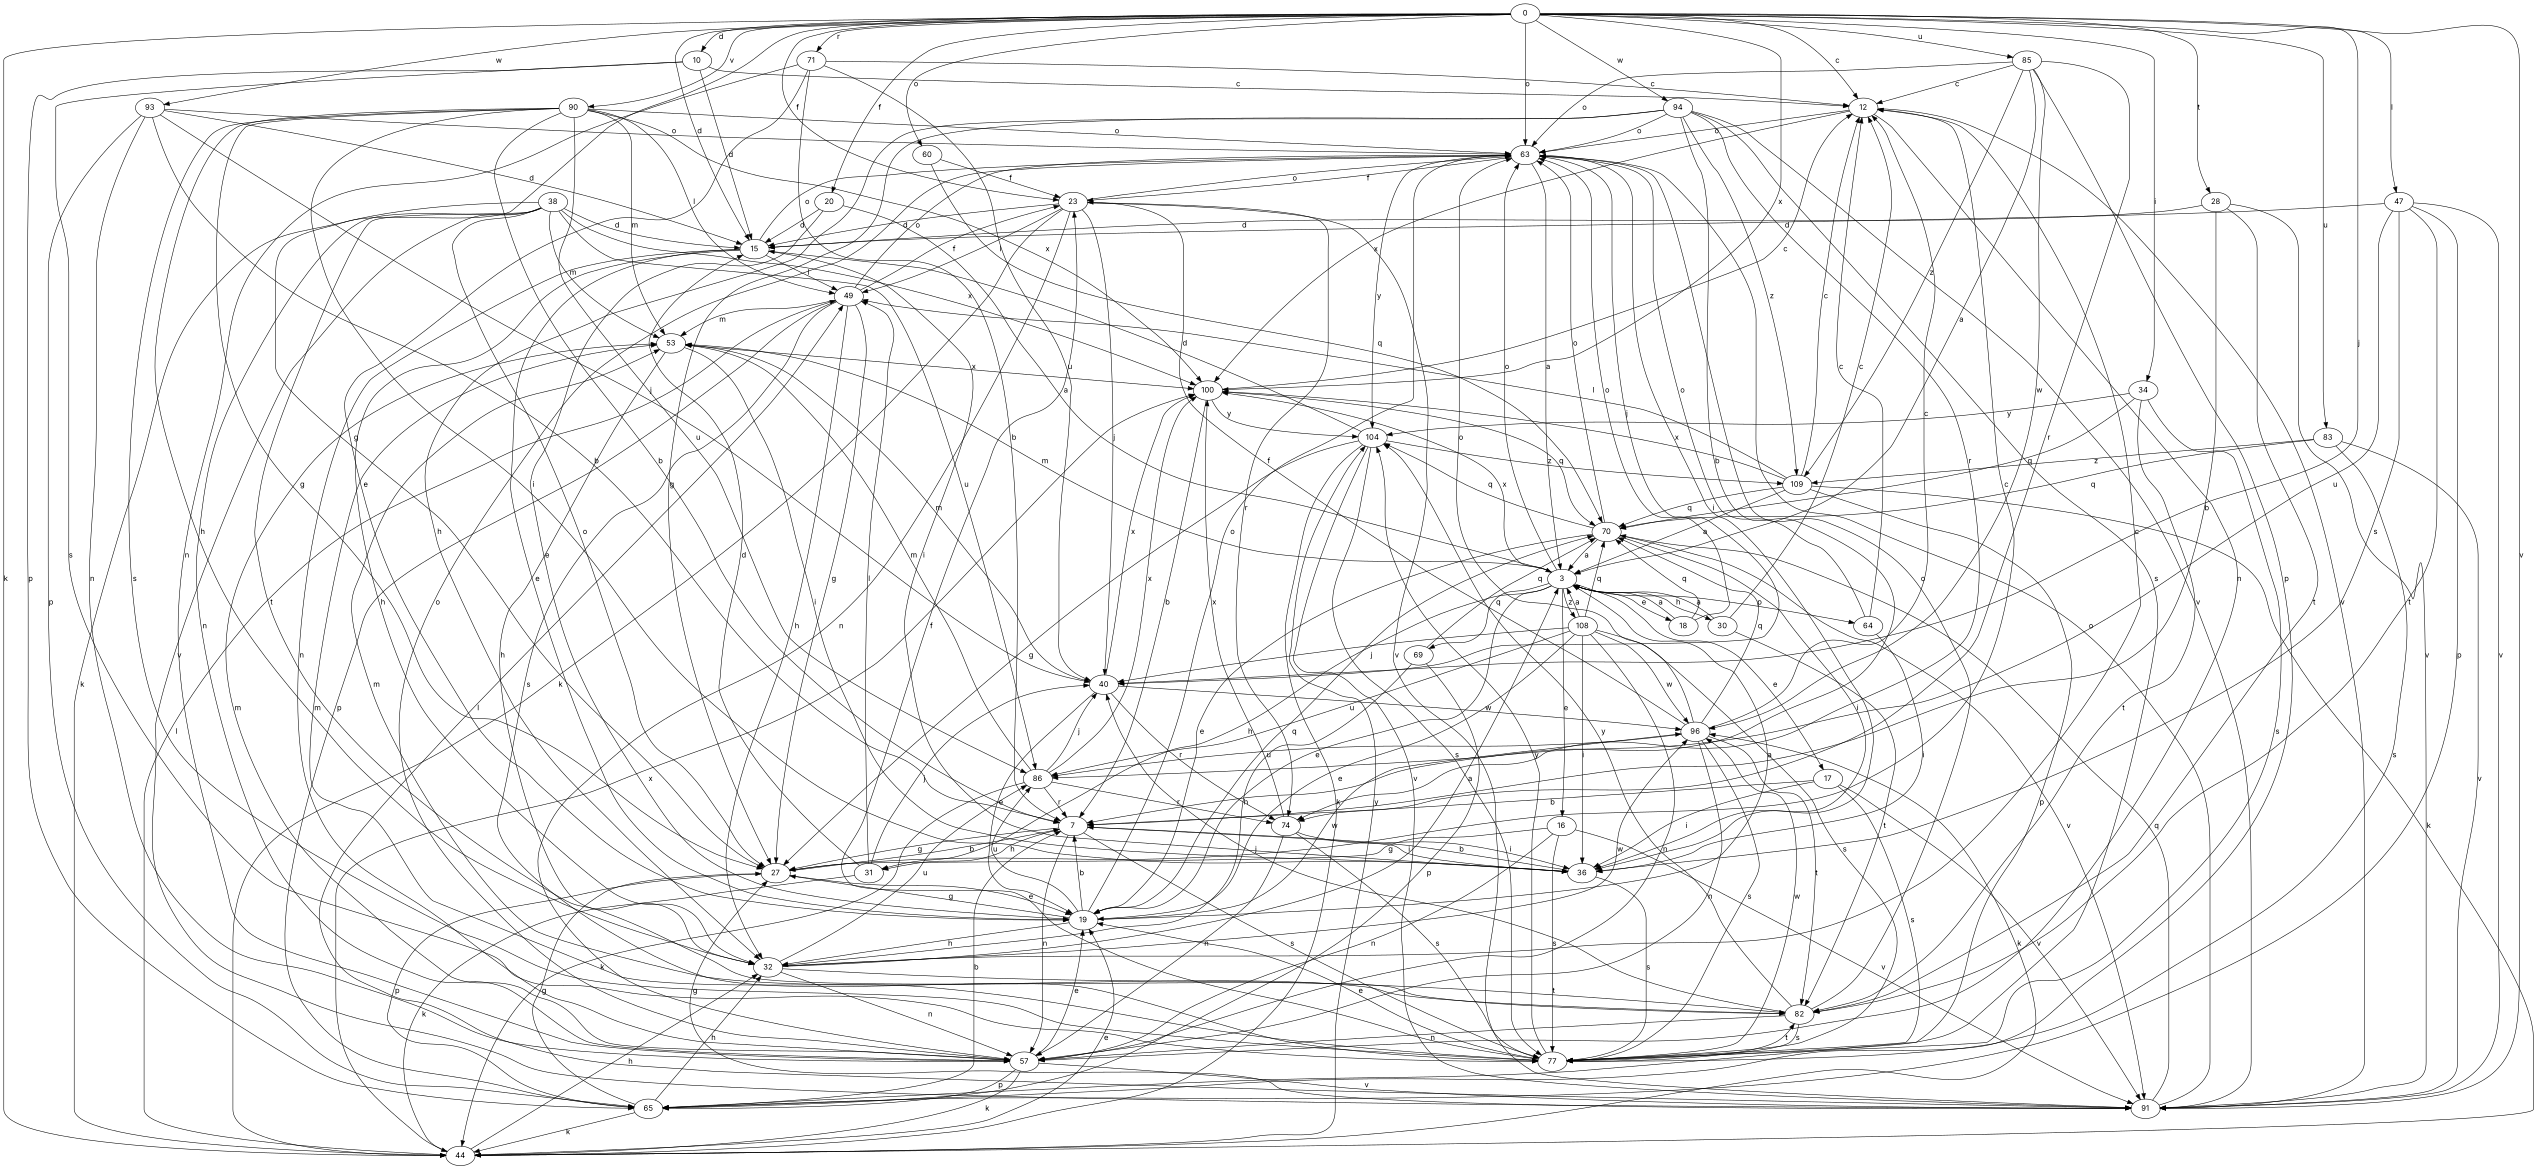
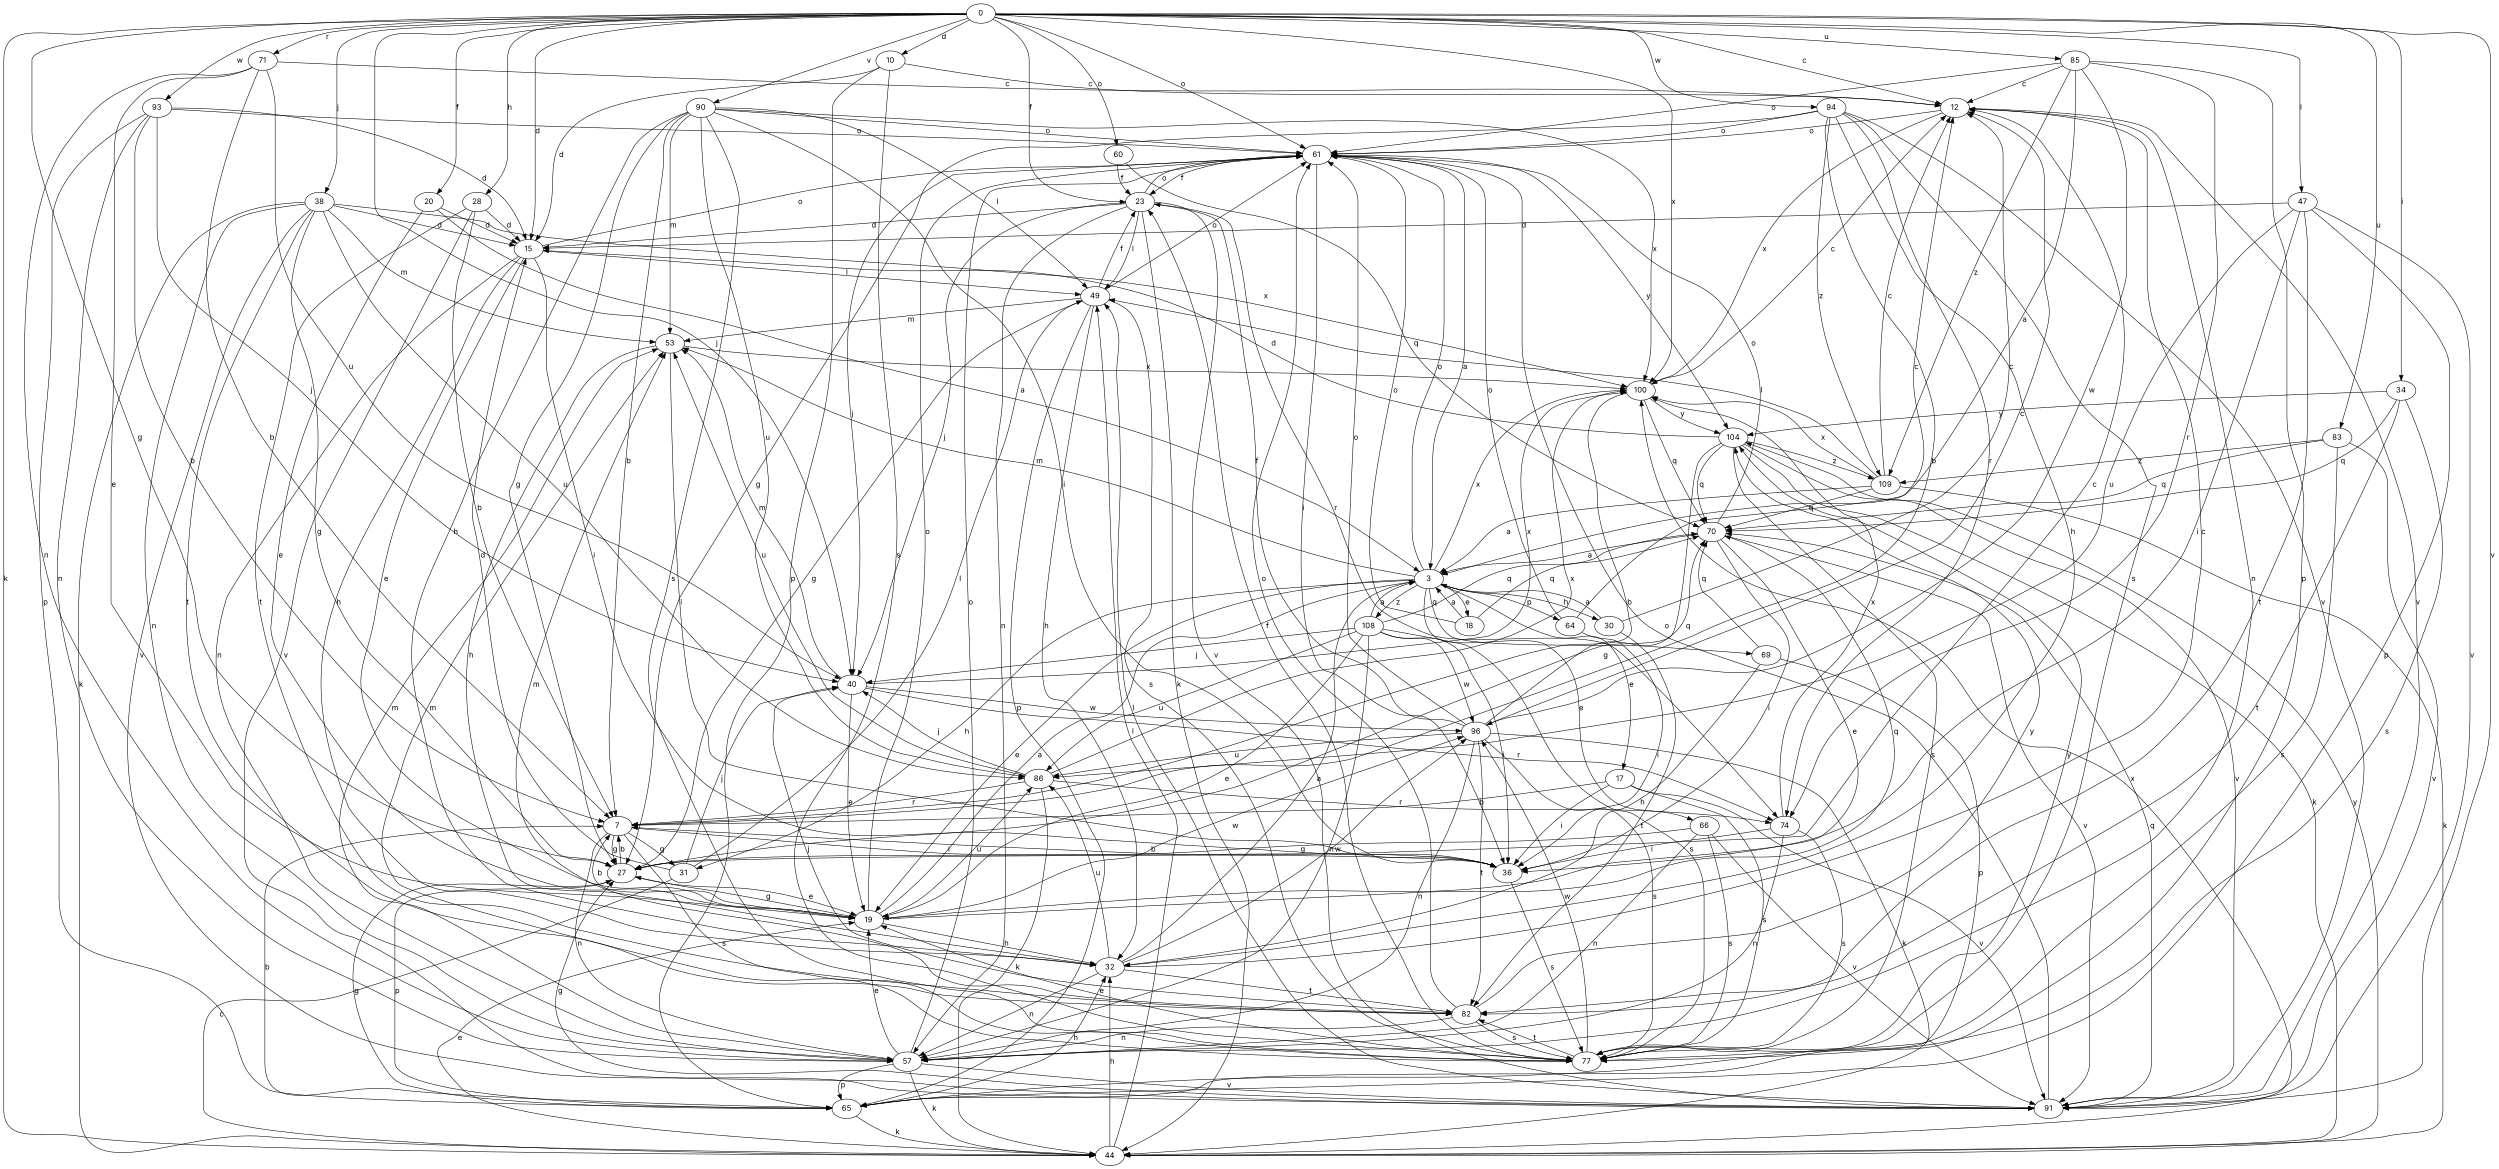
edge "0" -> "38": added, label "j"
edge "0" -> "28": label "t" -> "h"
node "63": label "63" -> "61"
edge "70" -> "104": reversed
edge "38" -> "27": label "o" -> "g"
edge "47" -> "36": label "s" -> "i"
edge "86" -> "53": label "m" -> "u"
node "16": label "16" -> "66"
edge "7" -> "31": label "h" -> "g"
edge "31" -> "44": label "k" -> "c"
edge "109" -> "65": removed, label "p"
edge "44" -> "96": reversed
